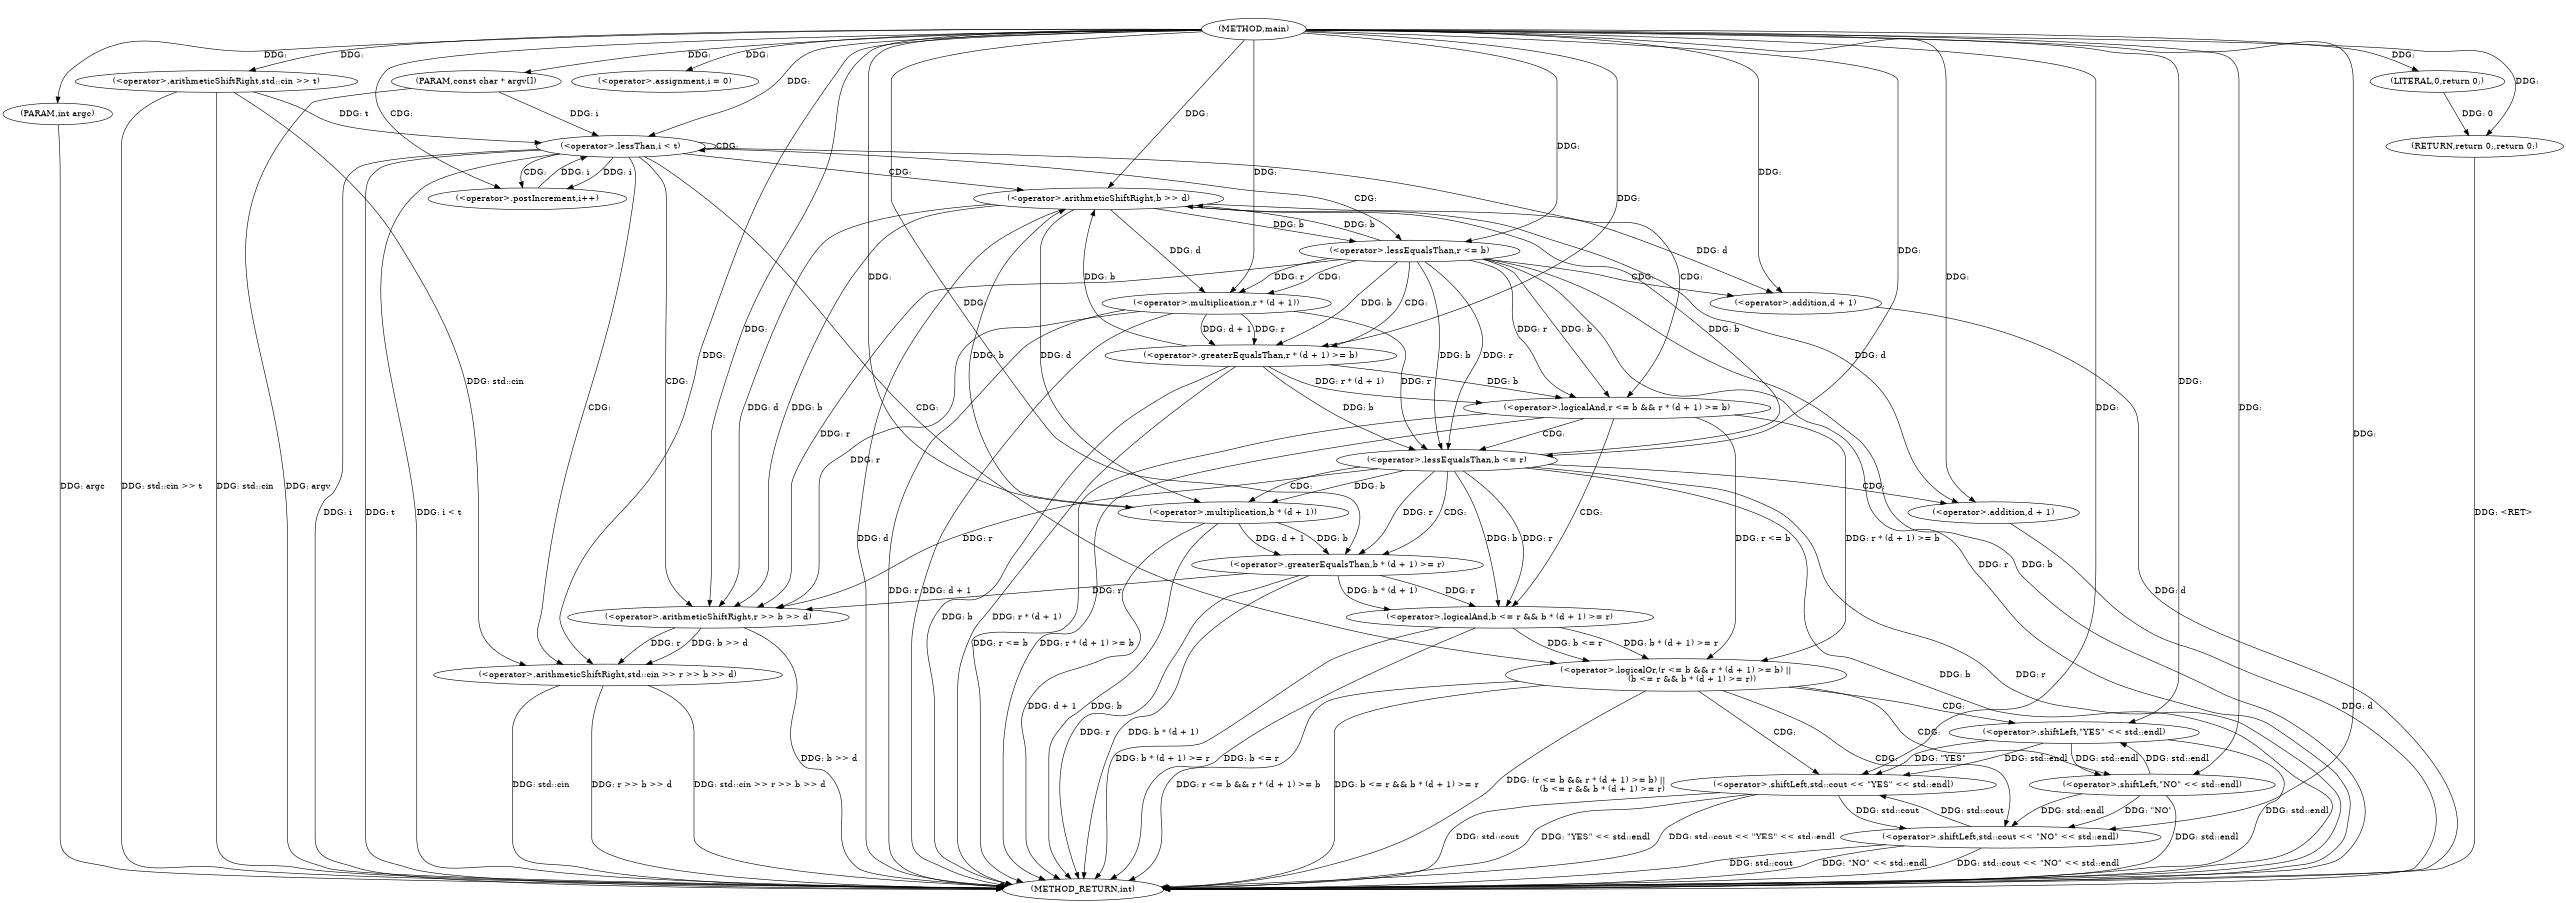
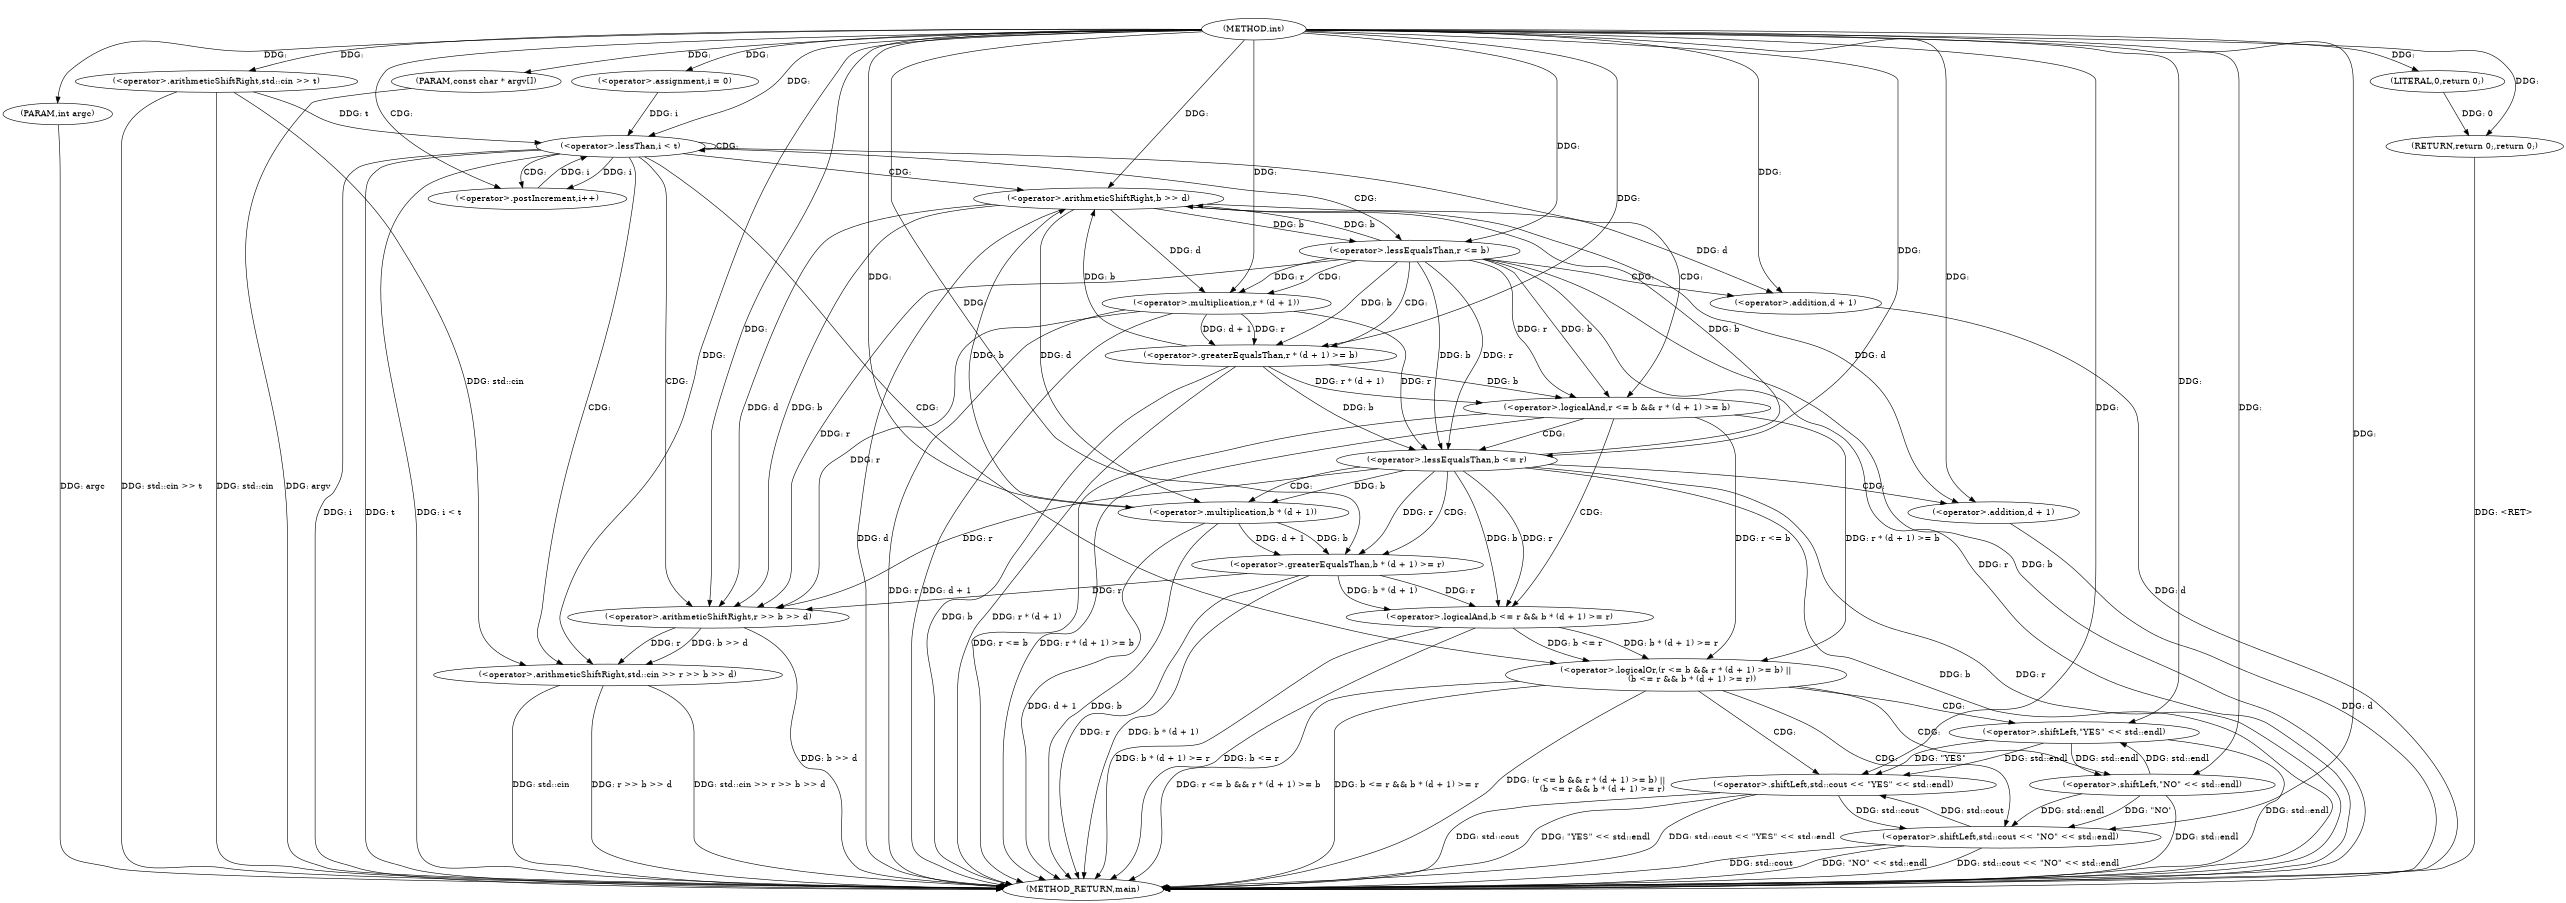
node "(METHOD,main)": label "(METHOD,main)" -> "(METHOD,int)"
edge "(PARAM,const char * argv[])" -> "(<operator>.lessThan,i < t)": now "(<operator>.assignment,i = 0)" -> "(<operator>.lessThan,i < t)"
node "(METHOD_RETURN,int)": label "(METHOD_RETURN,int)" -> "(METHOD_RETURN,main)"
